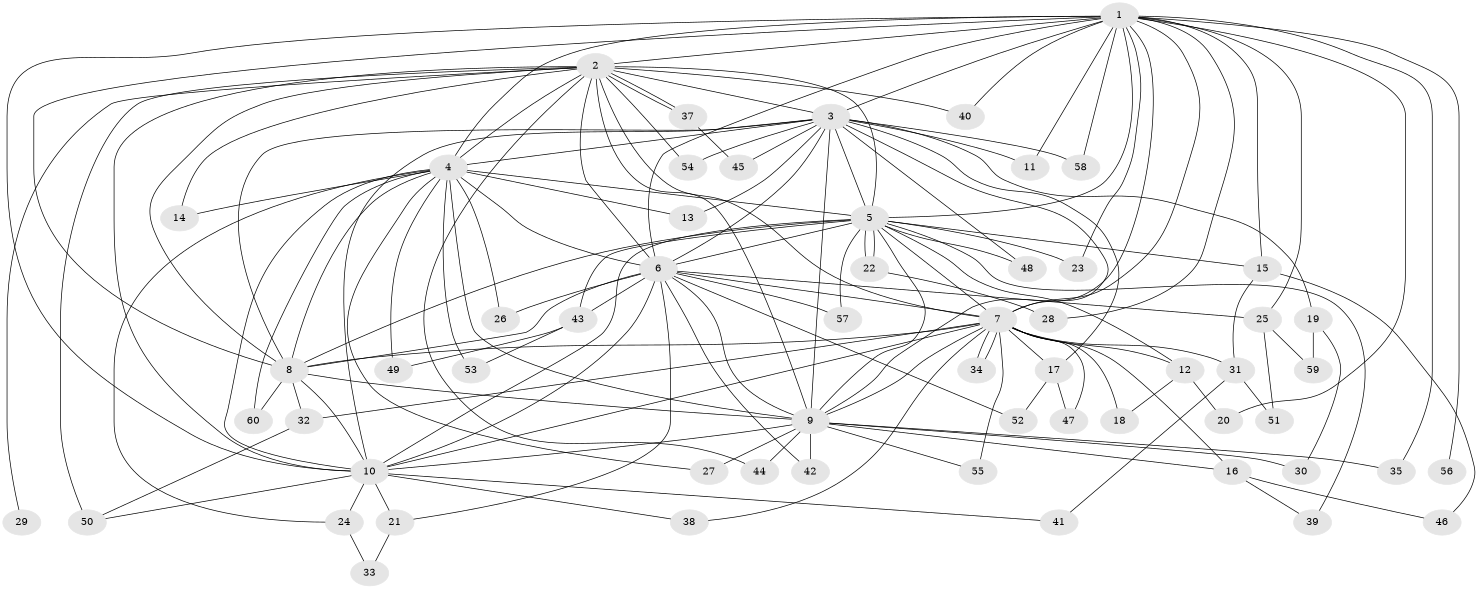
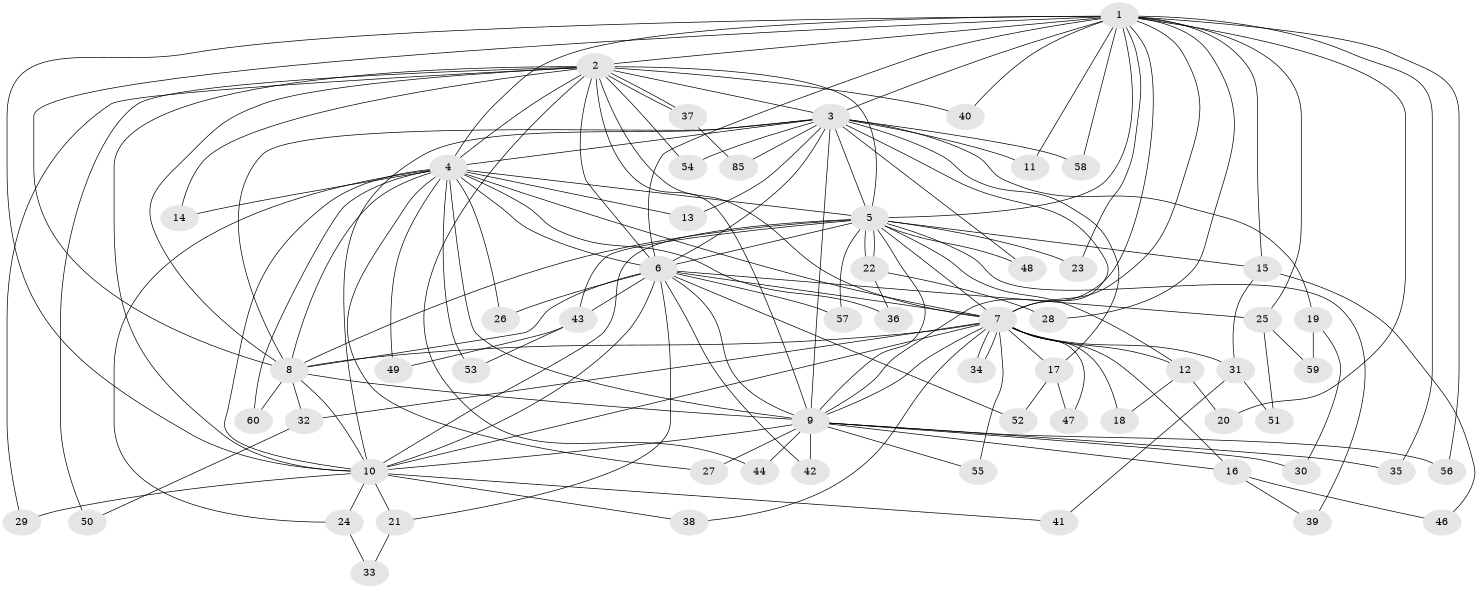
node "45": label "45" -> "85"
edge "4" -- "7": added
node "36": added
edge "9" -- "56": added
edge "10" -- "50": now "10" -- "29"
